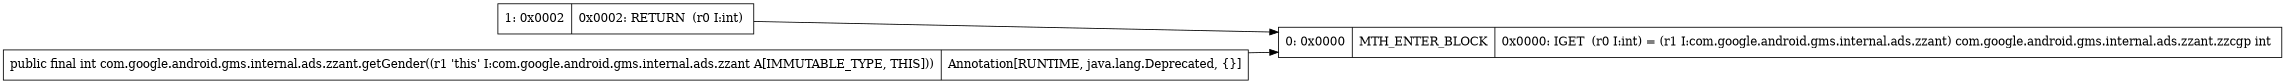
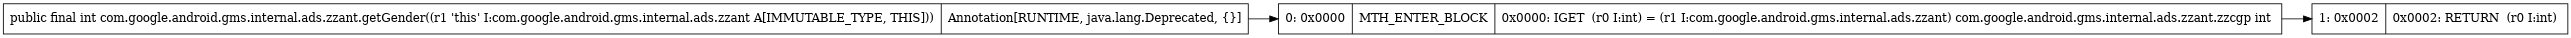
edge "1: 0x0002" -> "0: 0x0000": reversed
